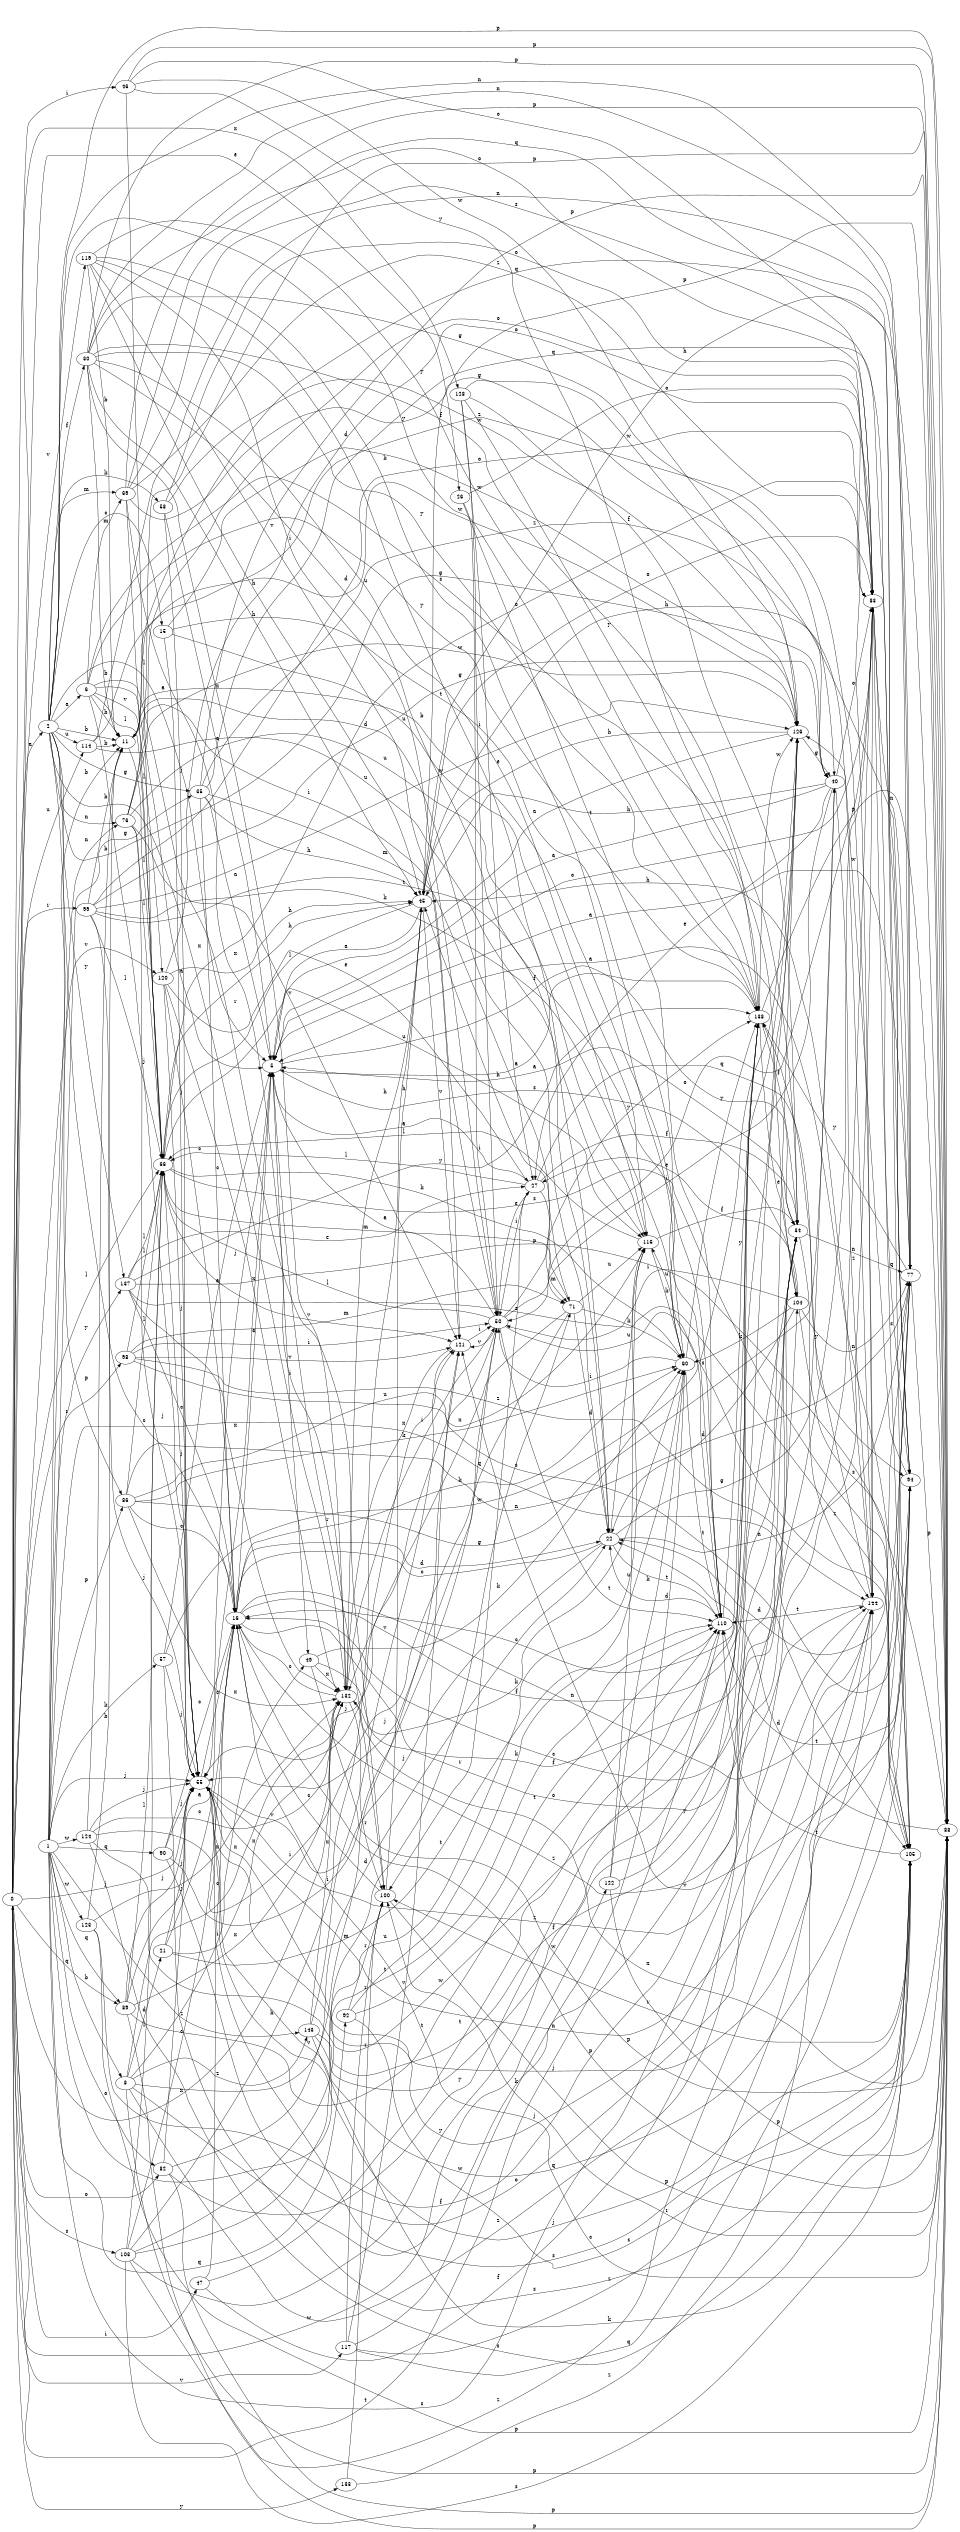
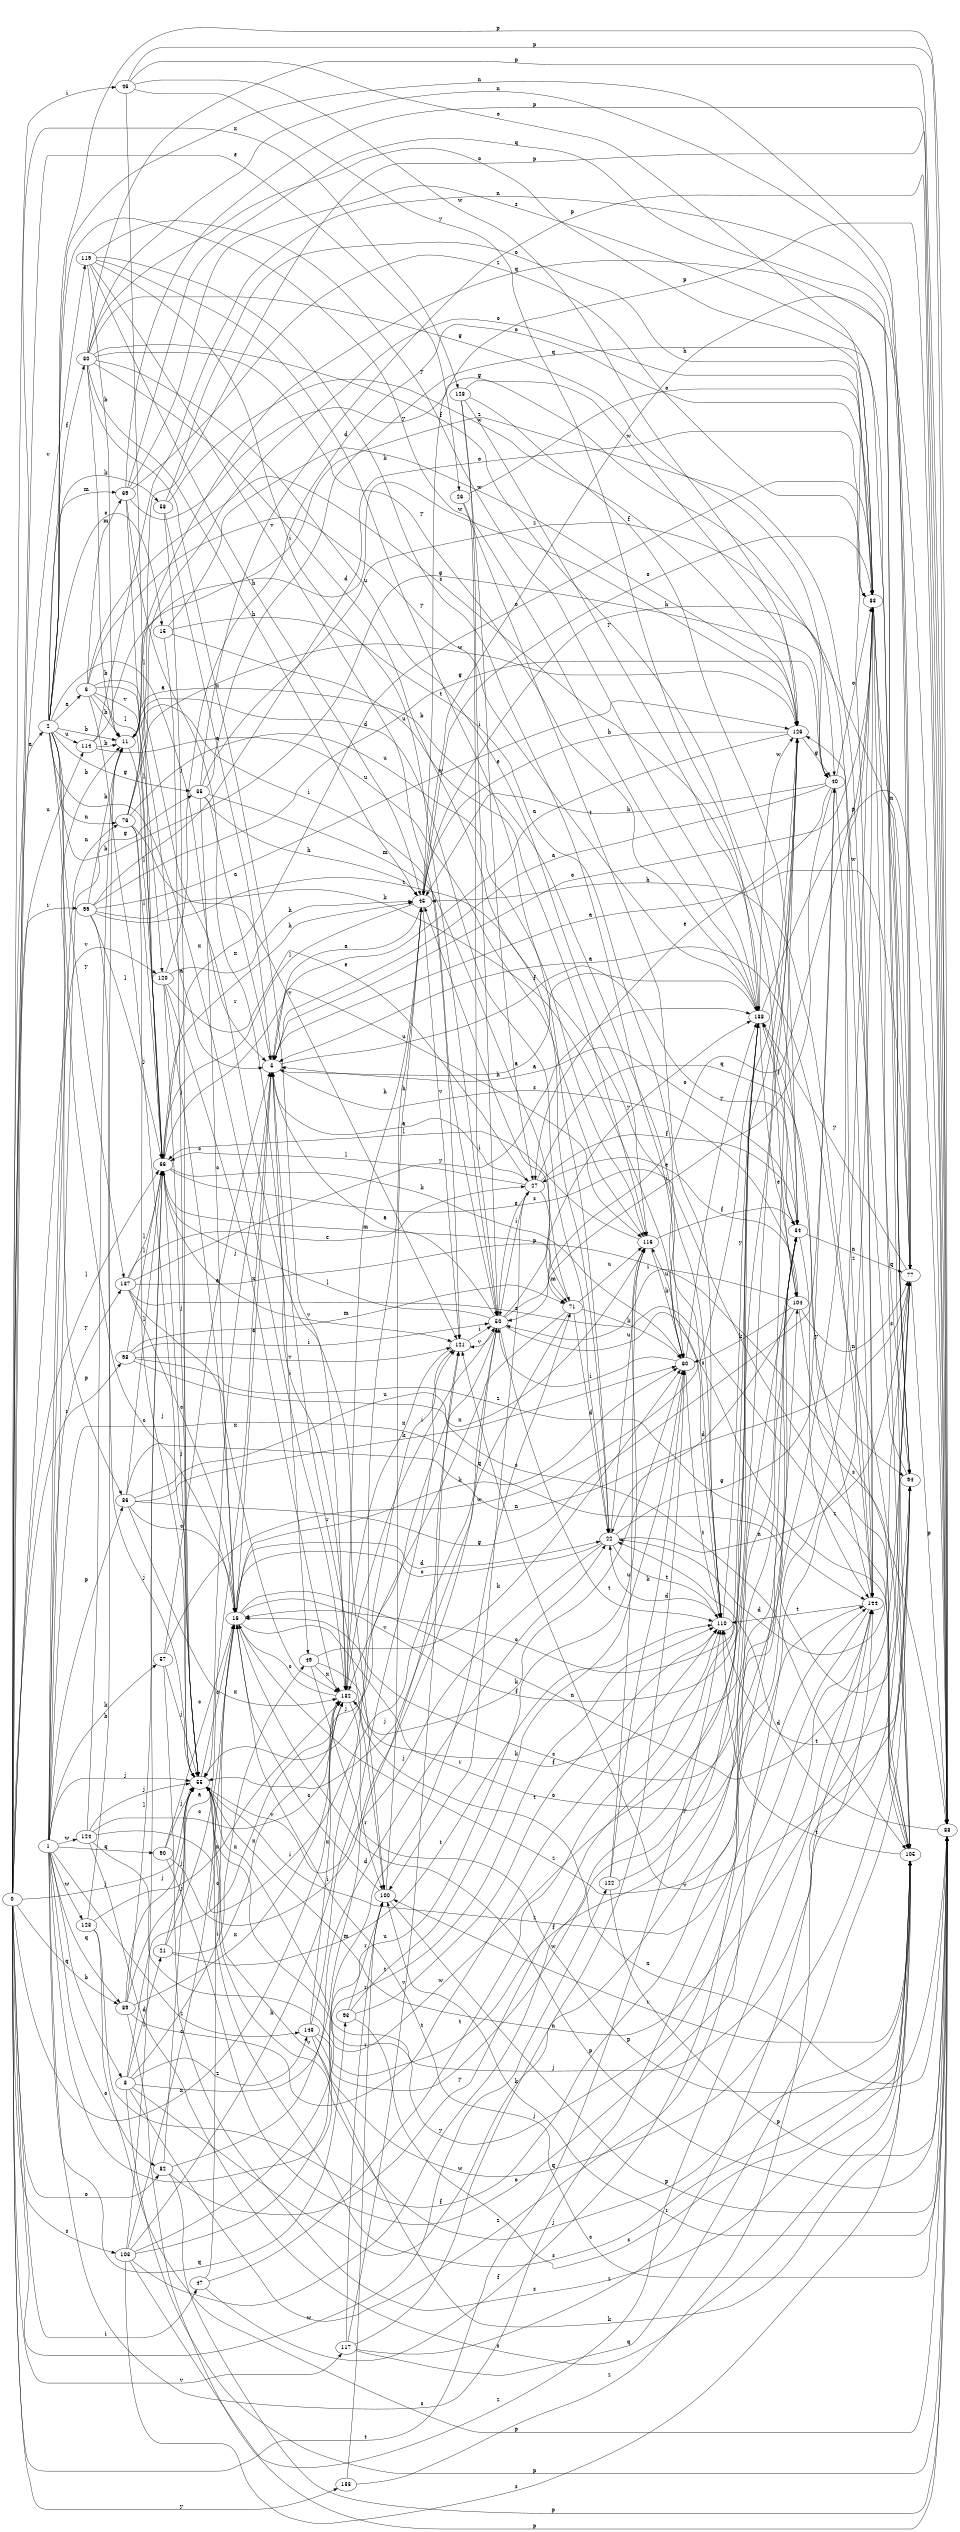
node "92": label "92" -> "93"
edge "110" -> "0": reversed
